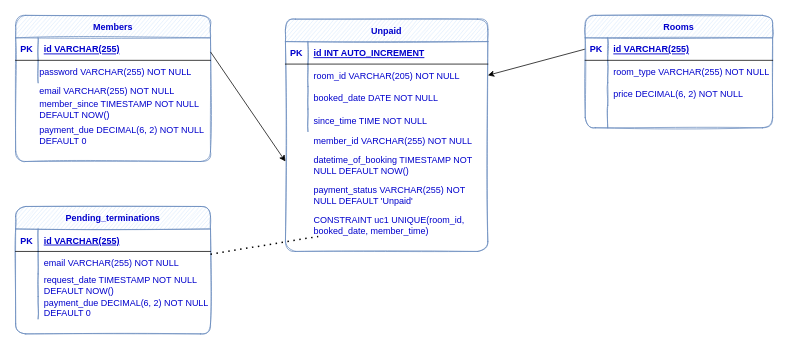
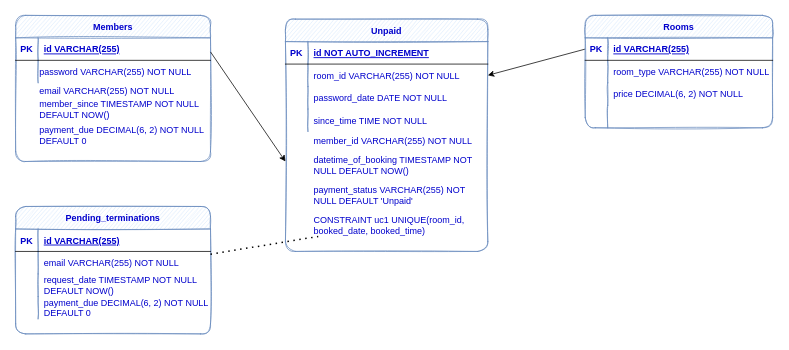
node "id INT AUTO_INCREMENT": label "id INT AUTO_INCREMENT" -> "id NOT AUTO_INCREMENT"
node "room_id VARCHAR(205) NOT NULL": label "room_id VARCHAR(205) NOT NULL" -> "room_id VARCHAR(255) NOT NULL"
node "booked_date DATE NOT NULL": label "booked_date DATE NOT NULL" -> "password_date DATE NOT NULL"
node "CONSTRAINT uc1 UNIQUE(room_id, booked_date, member_time)": label "CONSTRAINT uc1 UNIQUE(room_id, booked_date, member_time)" -> "CONSTRAINT uc1 UNIQUE(room_id, booked_date, booked_time)"
